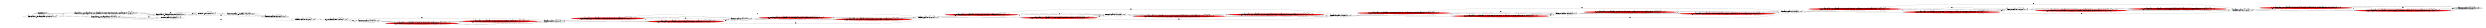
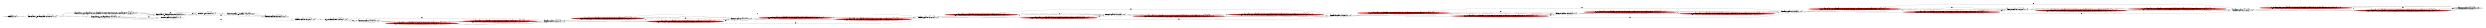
node "testCloning['0', '0', '1']": removed
node "testEquals['0', '1', '0']": added
